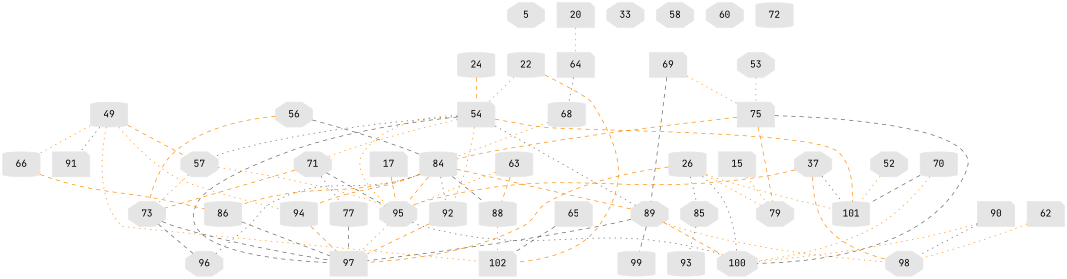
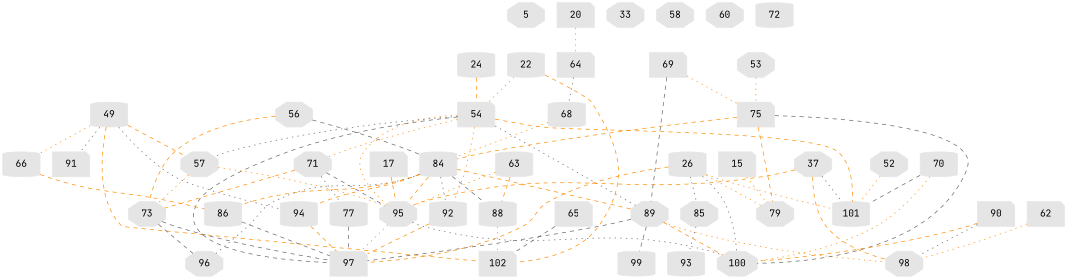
edge "49" -- "94": color darkorange -> gray40
edge "49" -- "102": style dotted -> dashed
edge "90" -- "100": style dotted -> dashed
